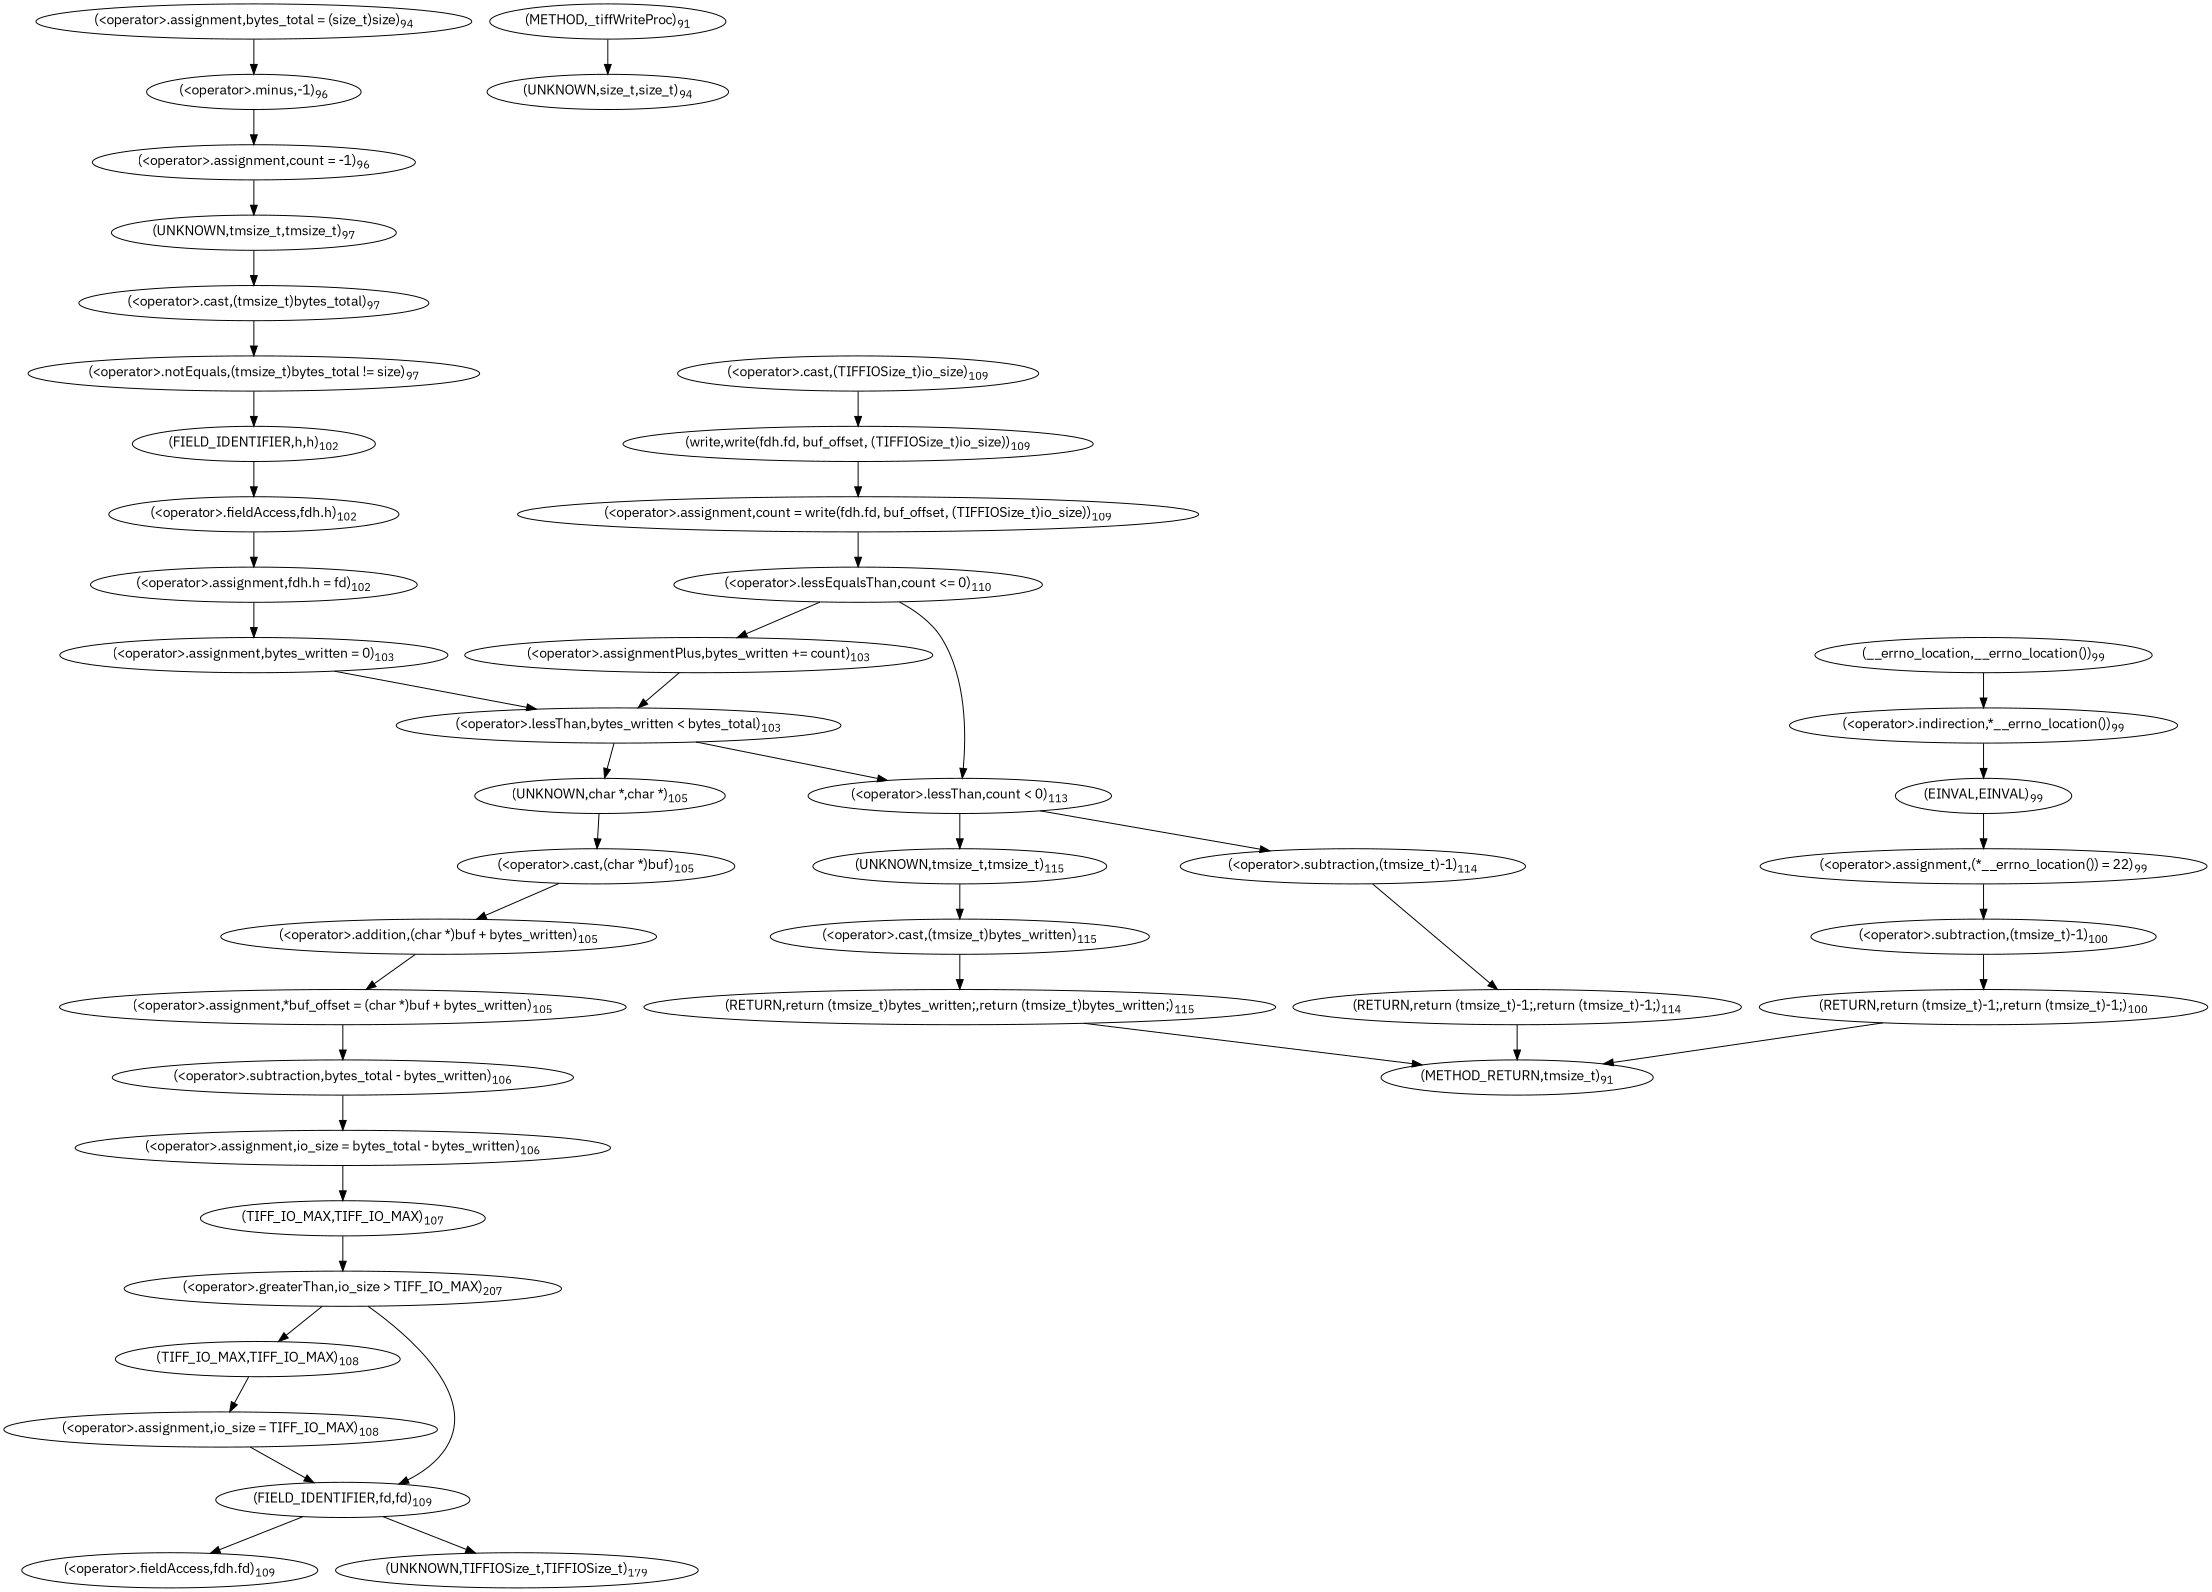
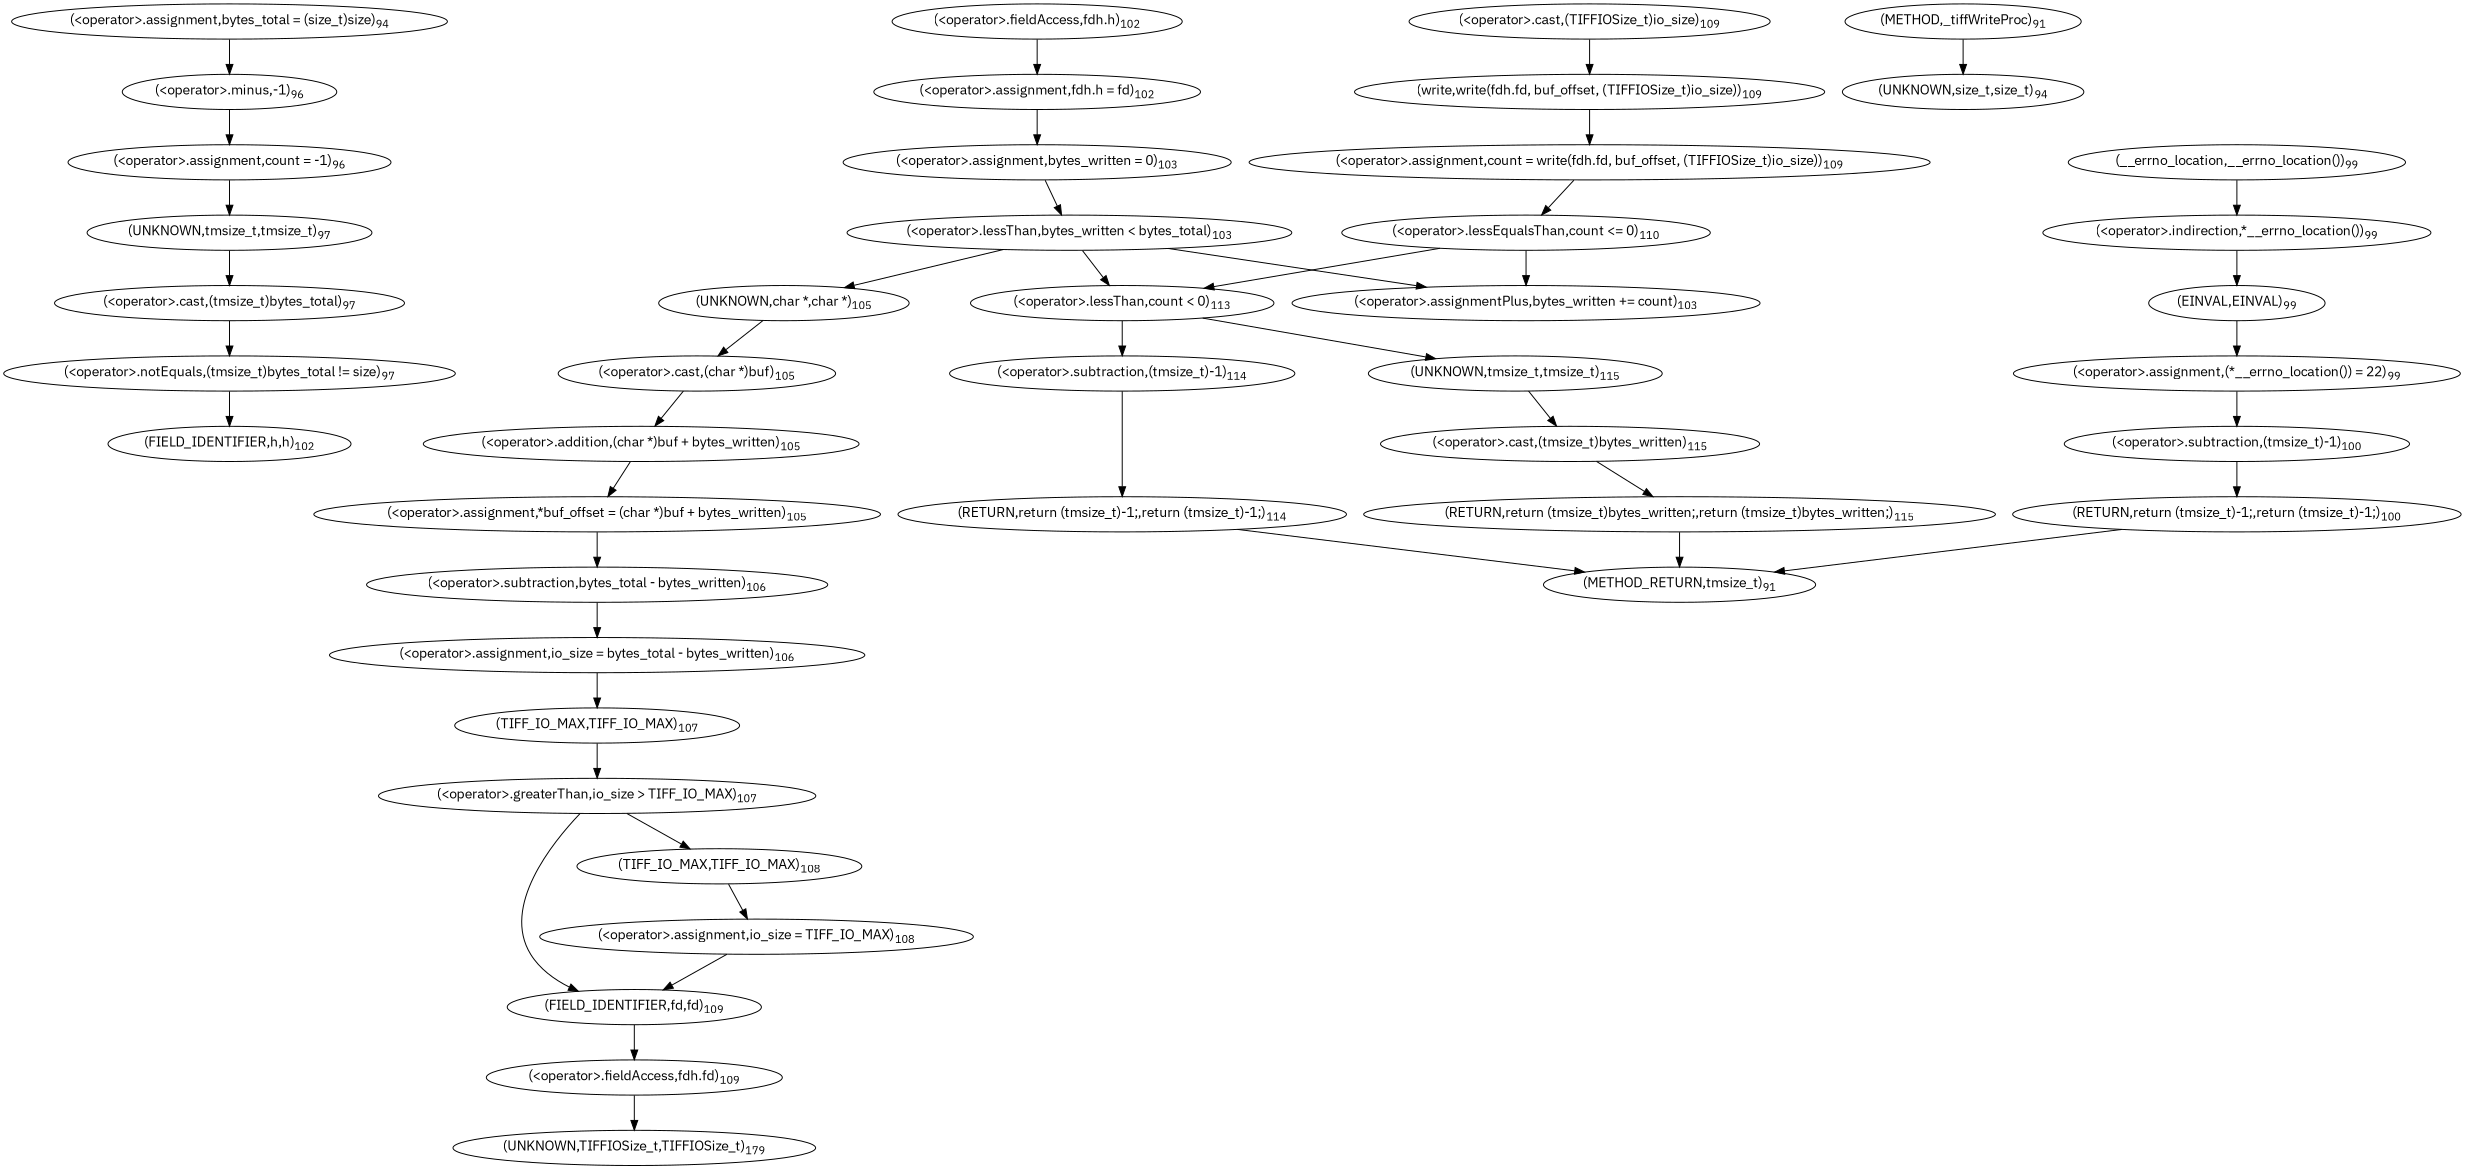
edge "(FIELD_IDENTIFIER,h,h)" -> "(<operator>.fieldAccess,fdh.h)": removed
edge "(<operator>.assignmentPlus,bytes_written += count)" -> "(<operator>.lessThan,bytes_written < bytes_total)": reversed
node "(<operator>.greaterThan,io_size > TIFF_IO_MAX)": text "207" -> "107"
edge "(FIELD_IDENTIFIER,fd,fd)" -> "(UNKNOWN,TIFFIOSize_t,TIFFIOSize_t)": now "(<operator>.fieldAccess,fdh.fd)" -> "(UNKNOWN,TIFFIOSize_t,TIFFIOSize_t)"
